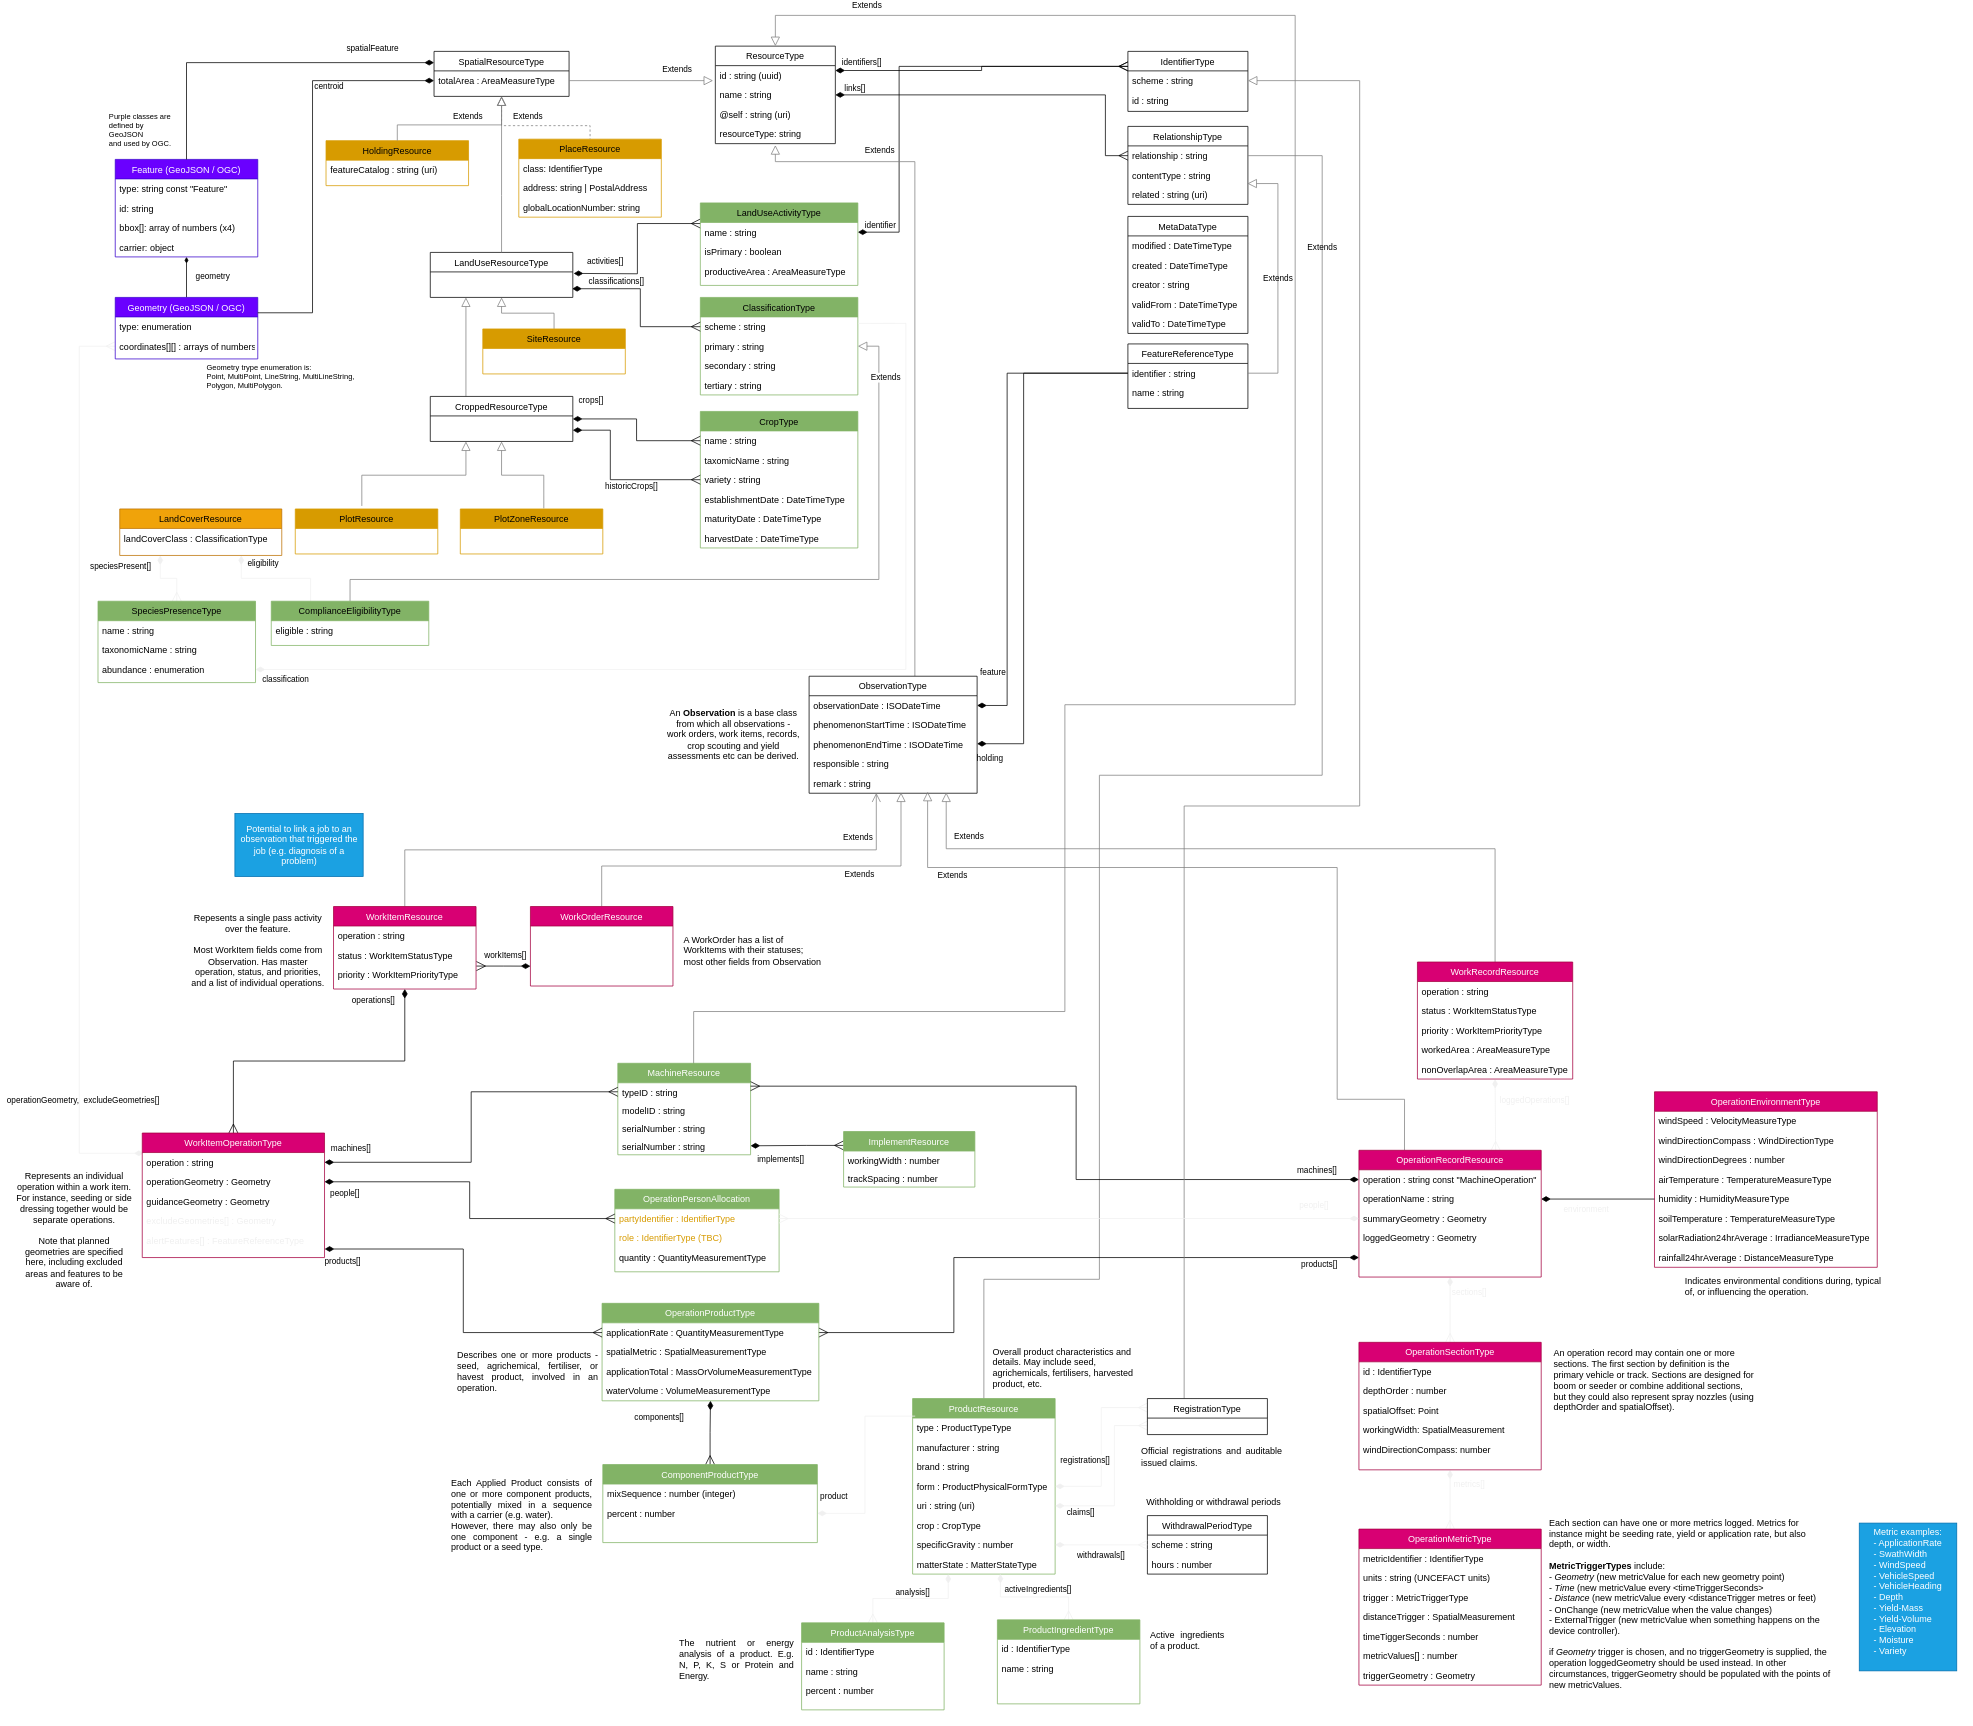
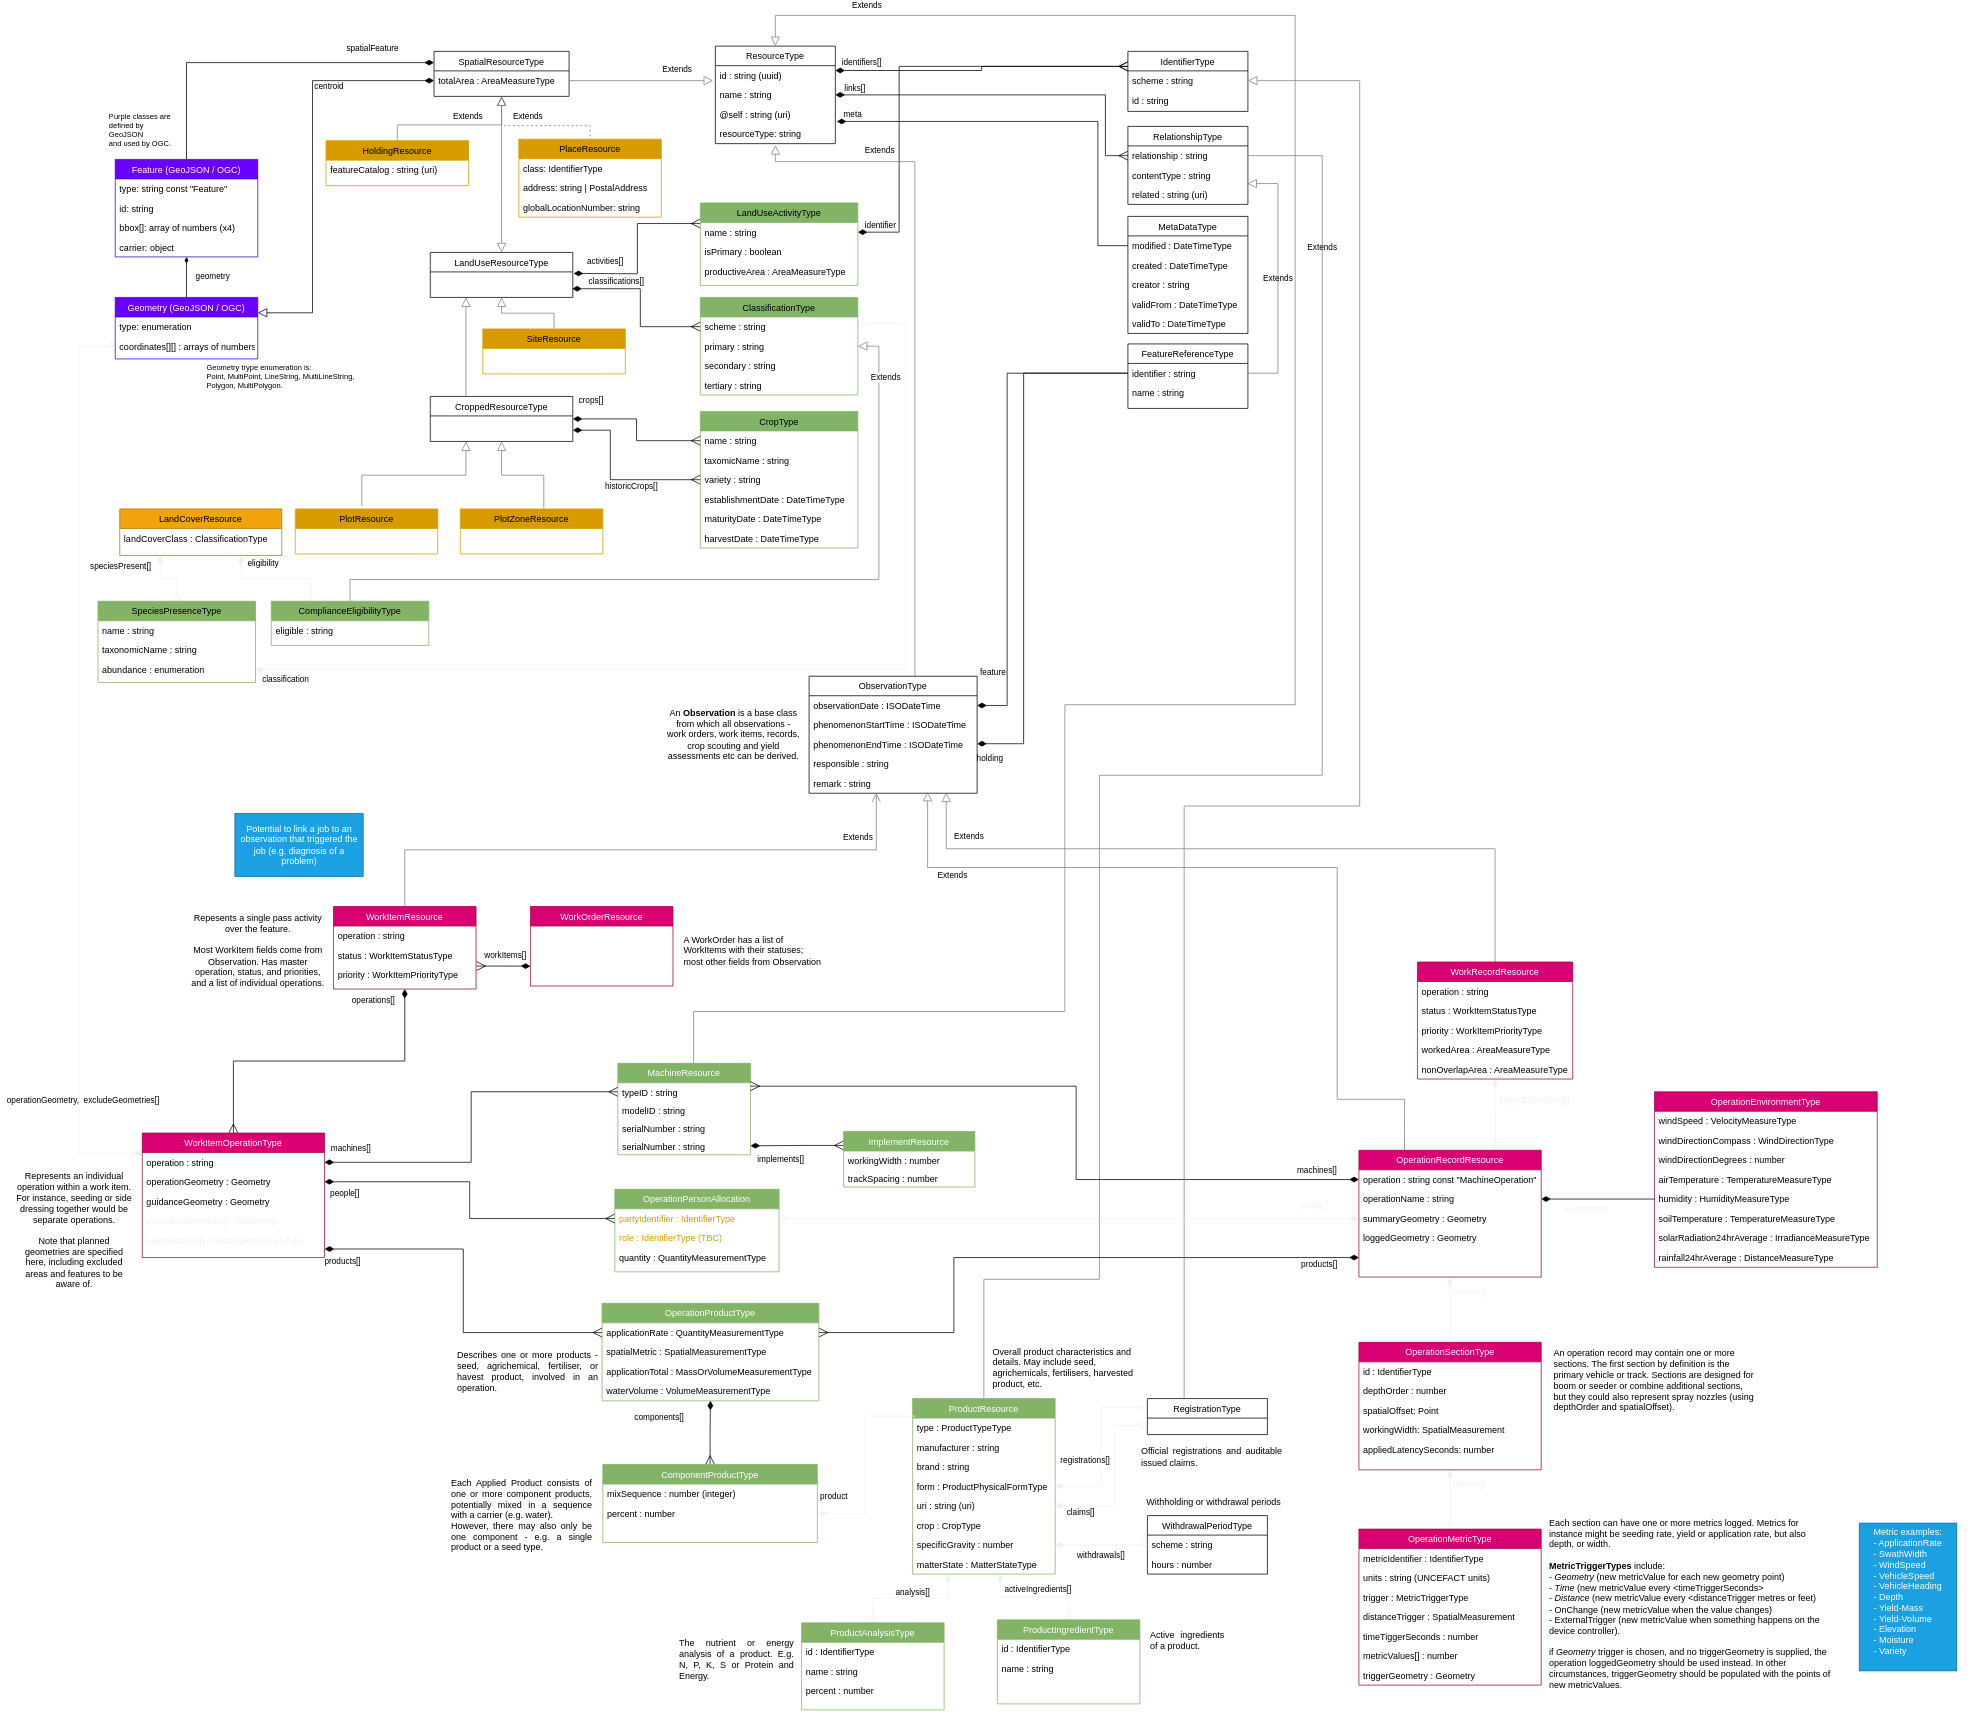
edge "MetaDataType" -> "@self : string (uri)": added, label "meta"
edge "LandUseResourceType" -> "SpatialResourceType": arrowhead none -> block
edge "Geometry (GeoJSON / OGC)" -> "totalArea : AreaMeasureType": arrowhead none -> block
edge "WorkOrderResource" -> "remark : string": removed, label "Extends"
node "Indicates environmental conditions during, typical of, or influencing the operation.": removed
node "windDirectionCompass: number": label "windDirectionCompass: number" -> "appliedLatencySeconds: number"
